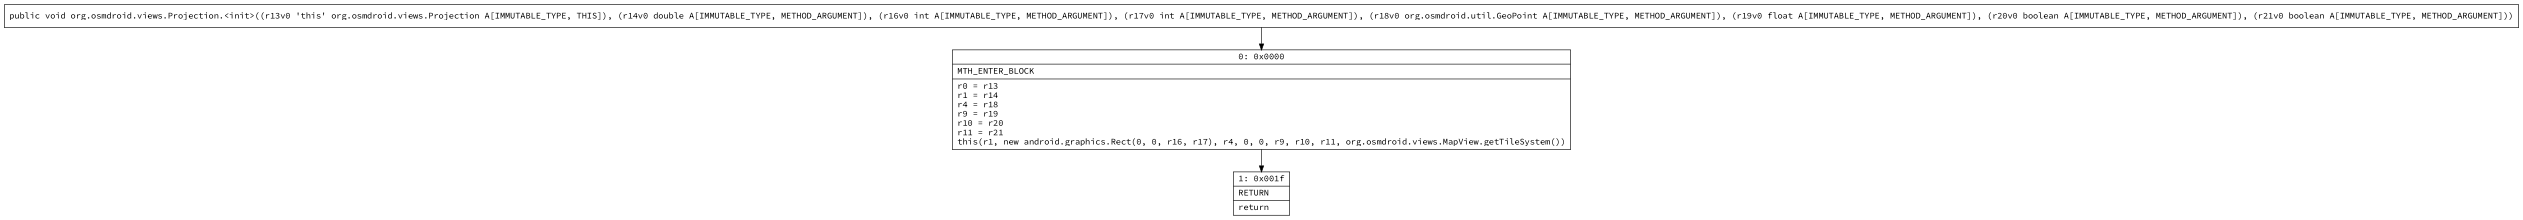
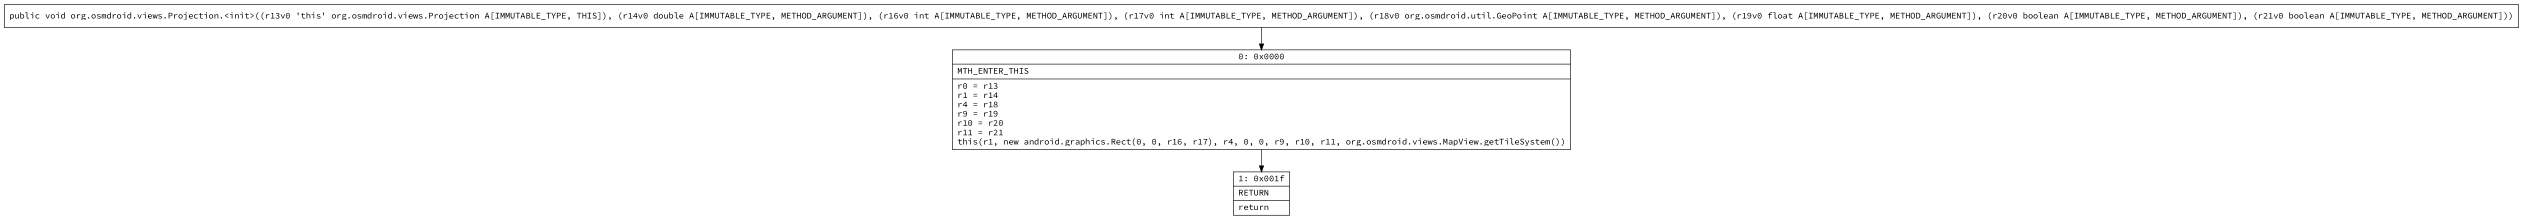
node "0: 0x0000": text "MTH_ENTER_BLOCK" -> "MTH_ENTER_THIS"
